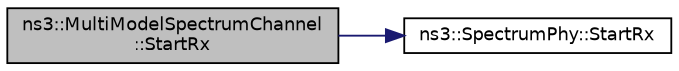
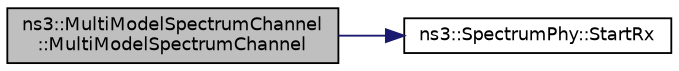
node "ns3::MultiModelSpectrumChannel ::StartRx": label "ns3::MultiModelSpectrumChannel ::StartRx" -> "ns3::MultiModelSpectrumChannel ::MultiModelSpectrumChannel"
